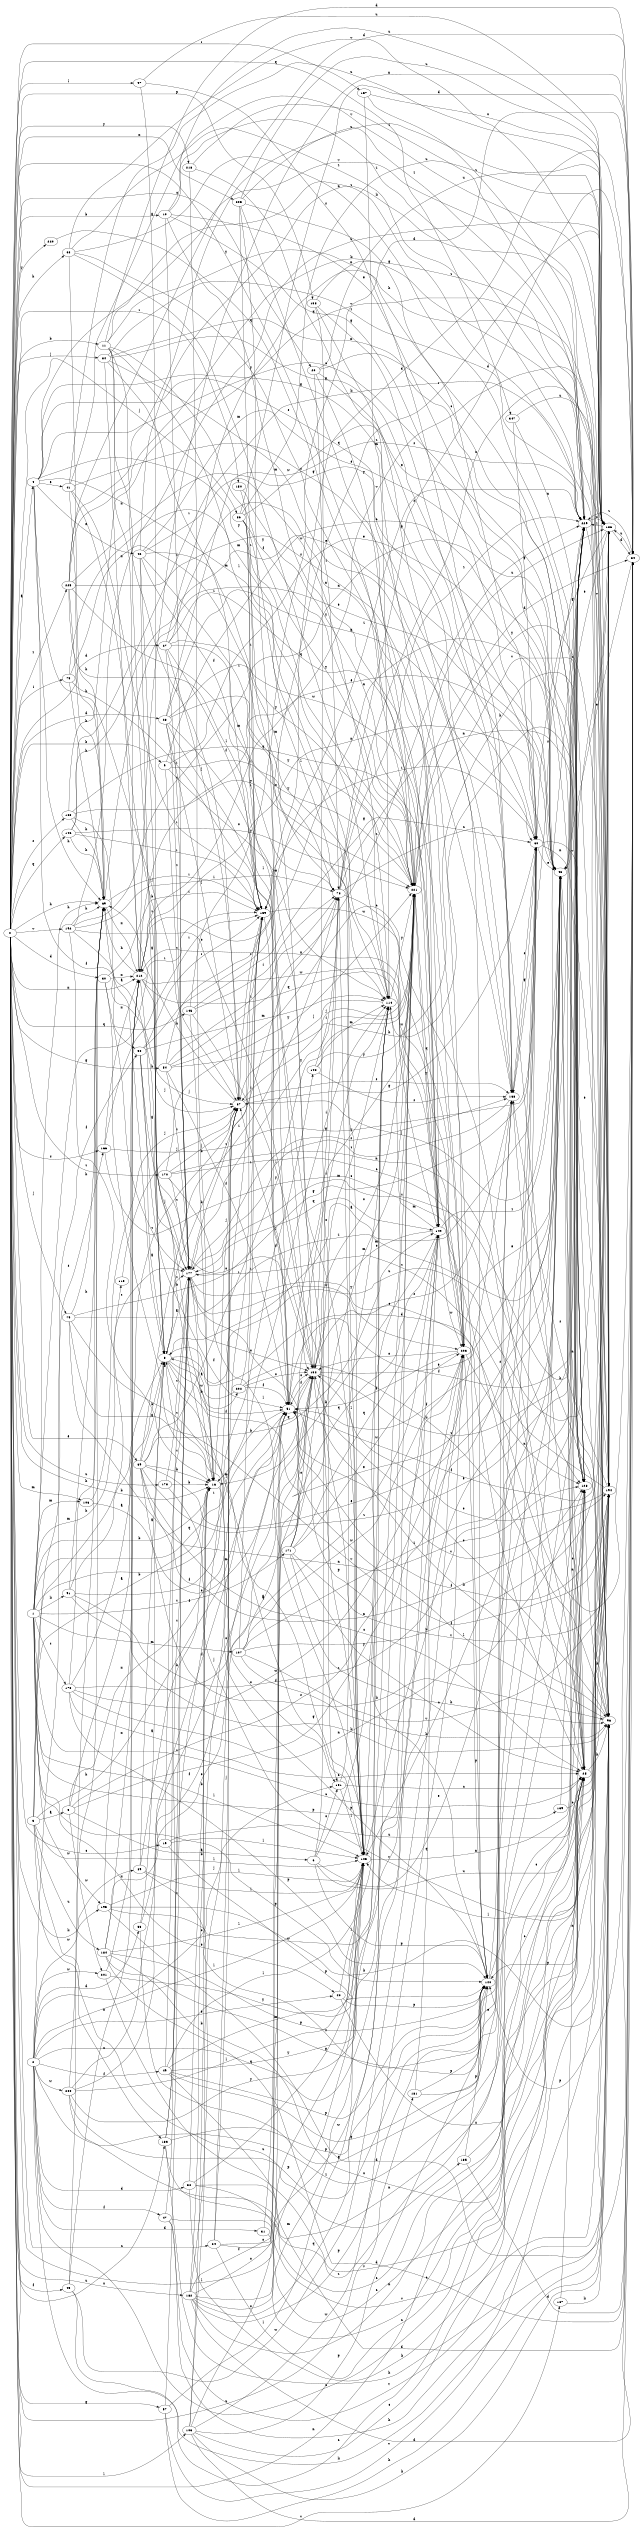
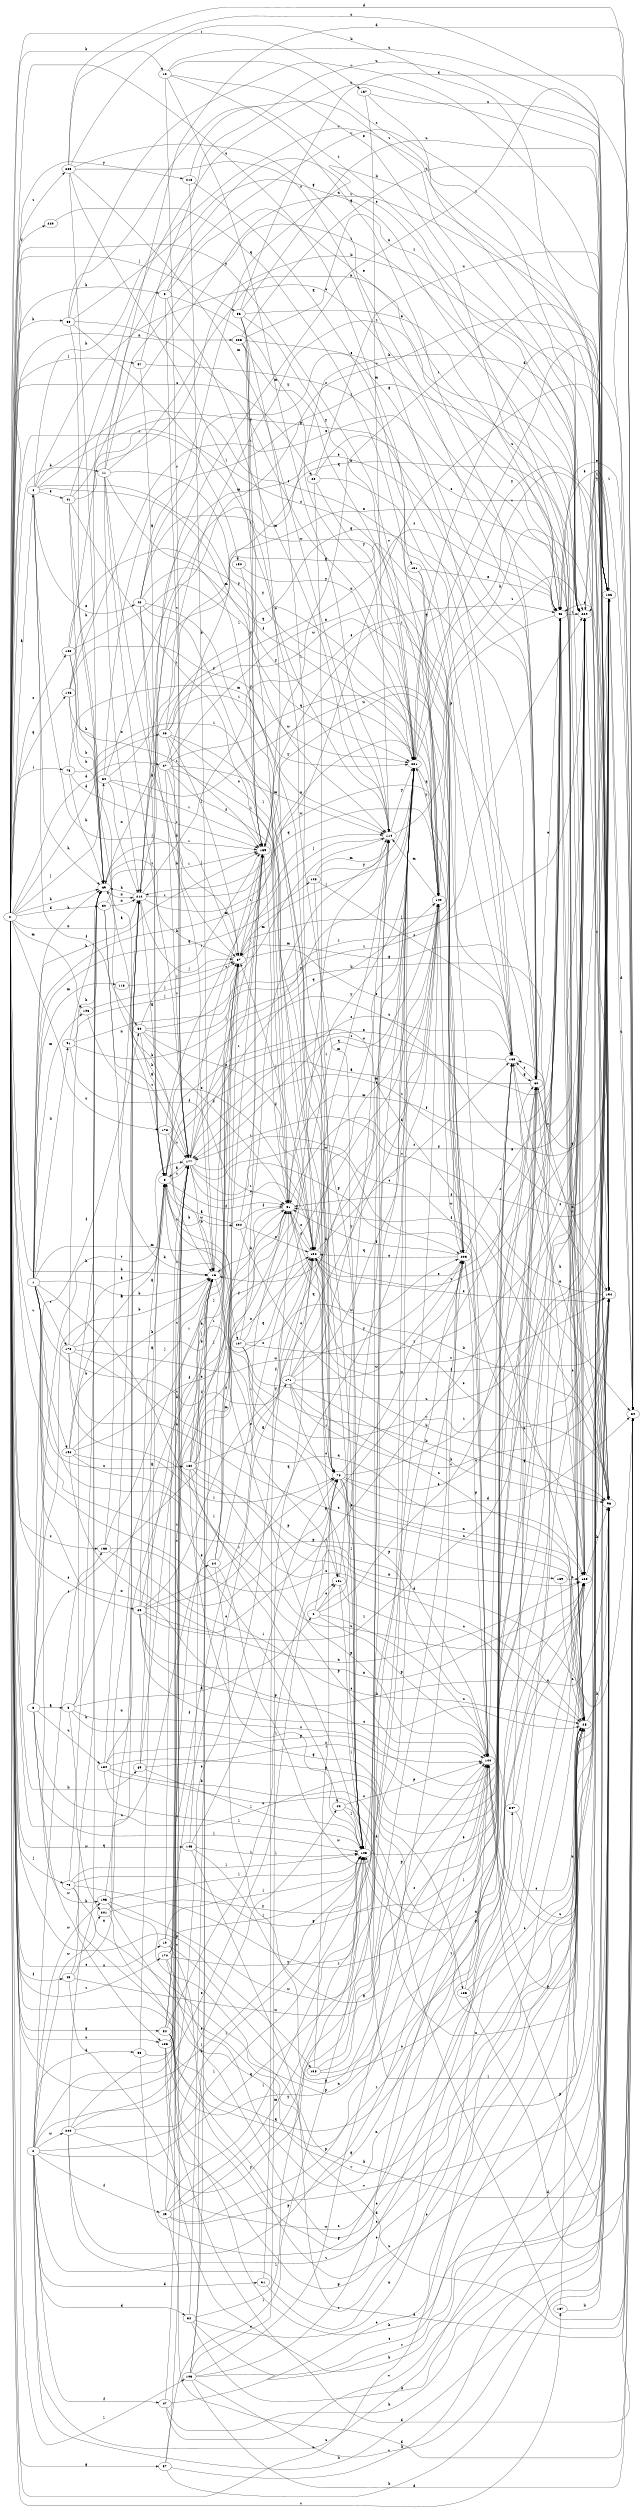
edge "171" -> "140": added, label "p"
